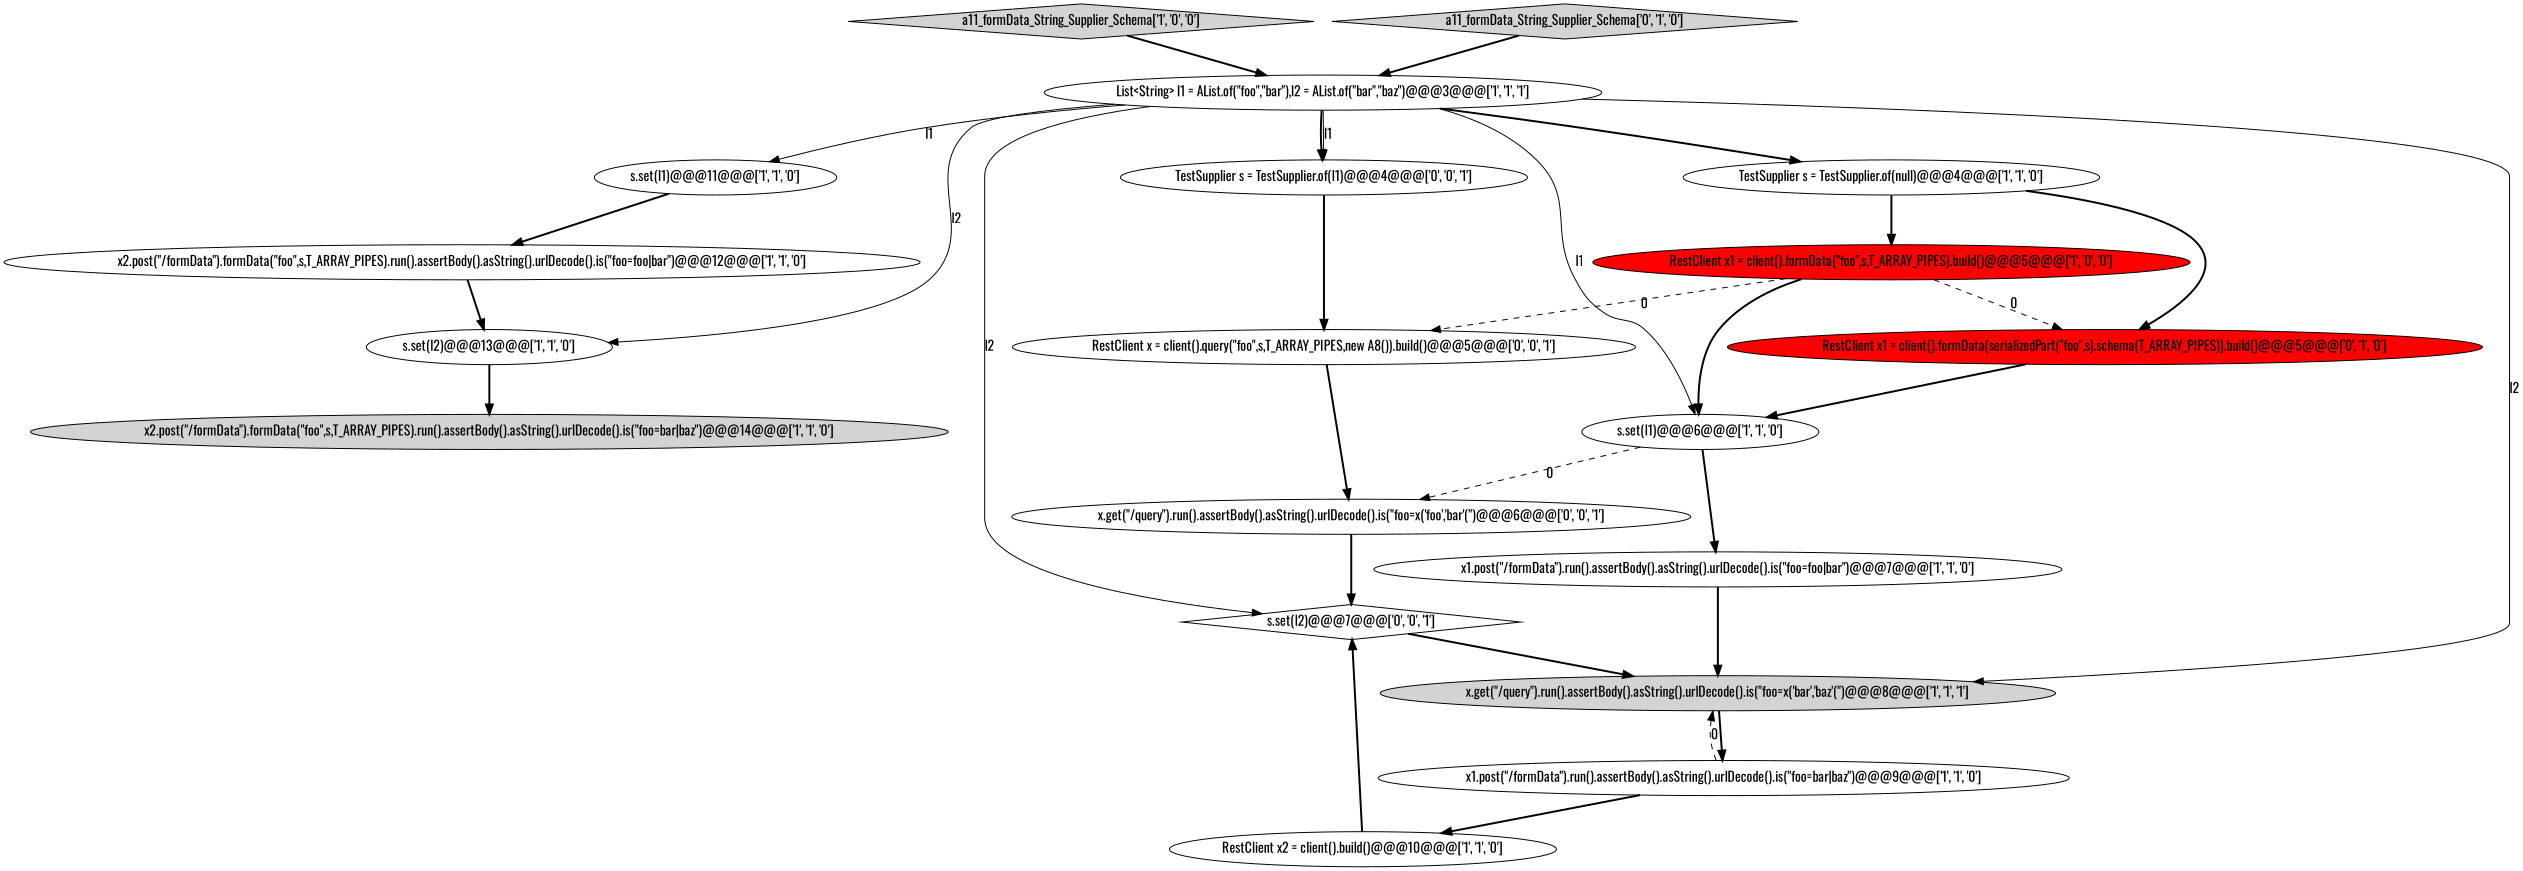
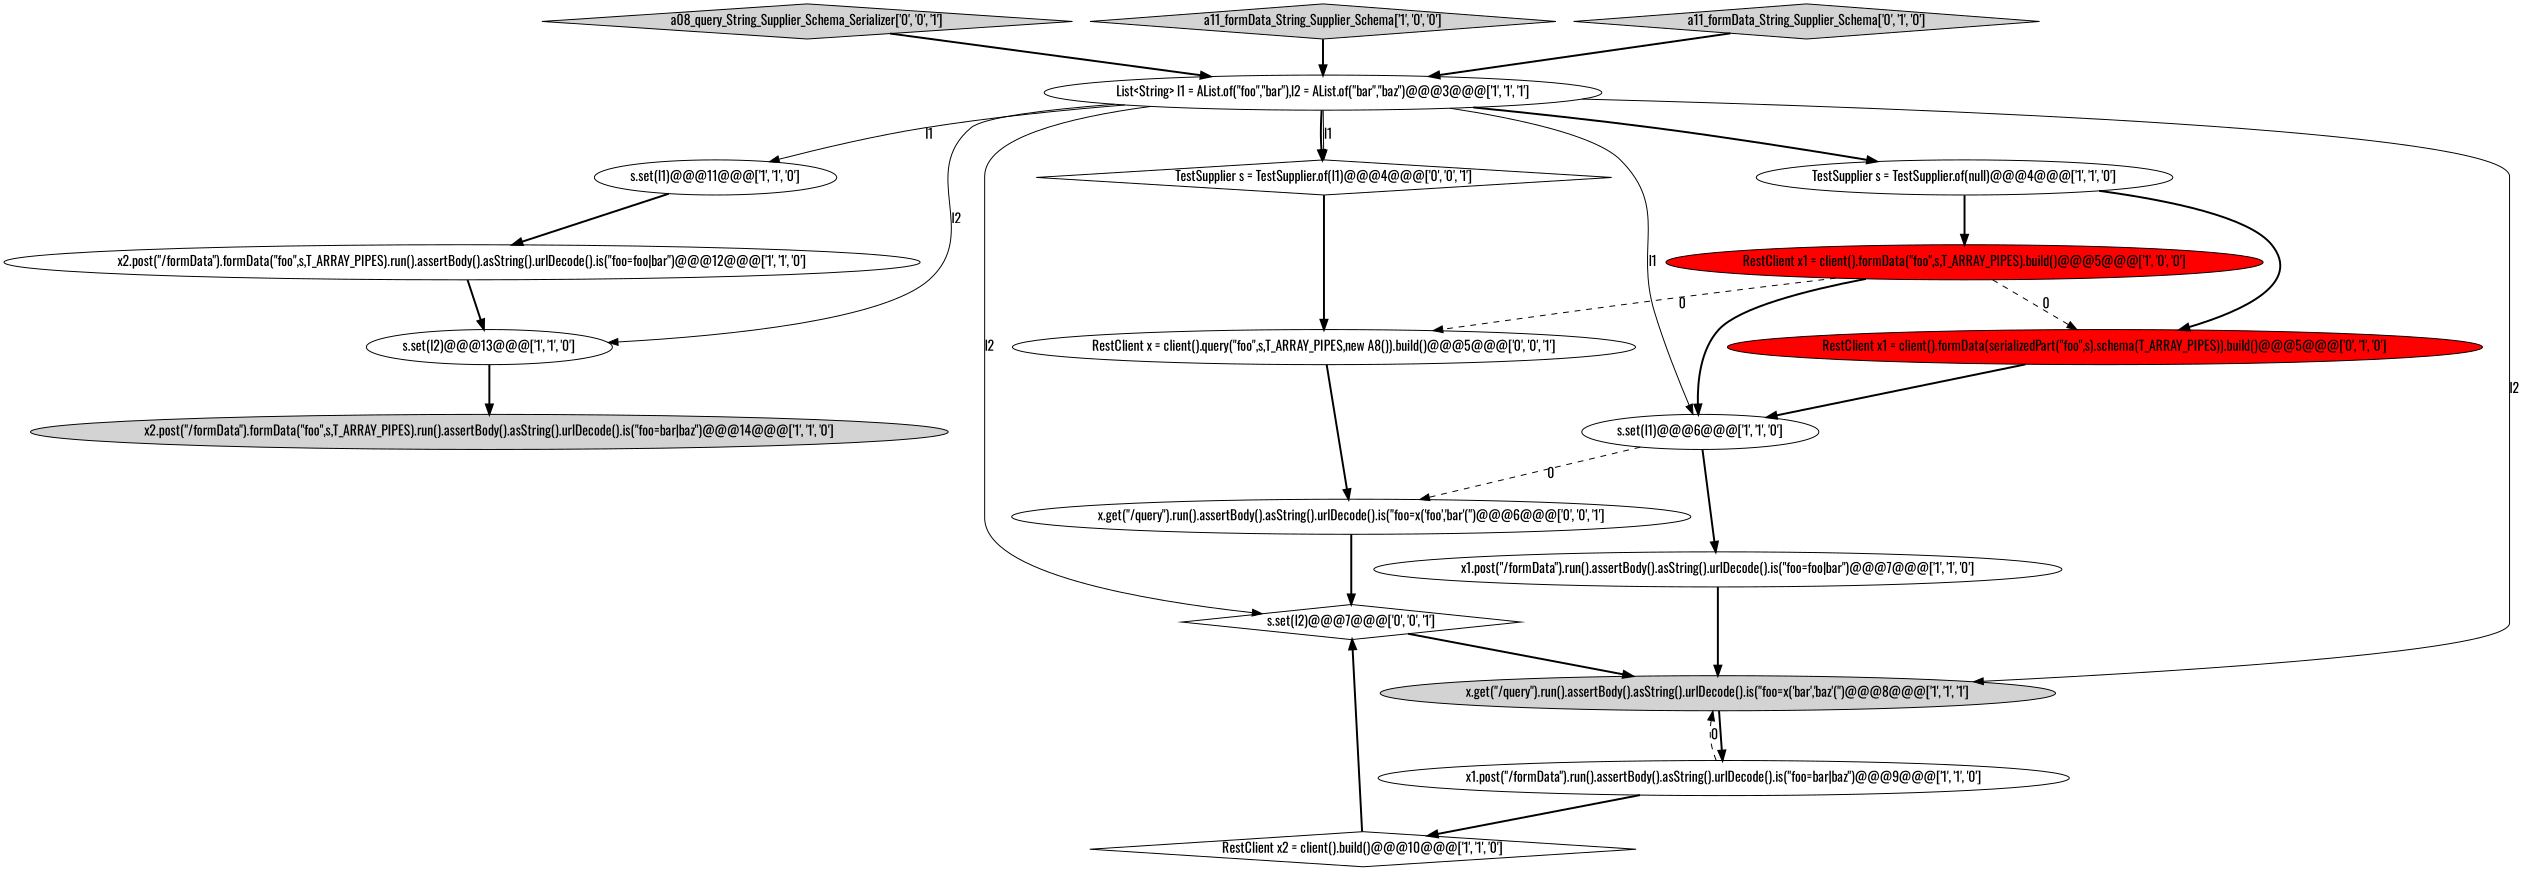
node "a08_query_String_Supplier_Schema_Serializer['0', '0', '1']": added
node "TestSupplier s = TestSupplier.of(l1)@@@4@@@['0', '0', '1']": shape ellipse -> diamond
node "RestClient x2 = client().build()@@@10@@@['1', '1', '0']": shape ellipse -> diamond
